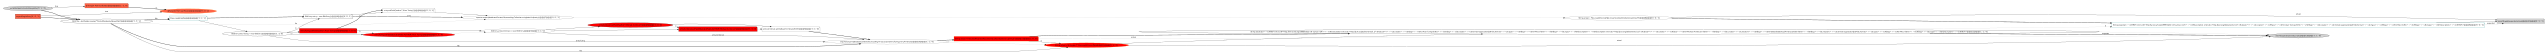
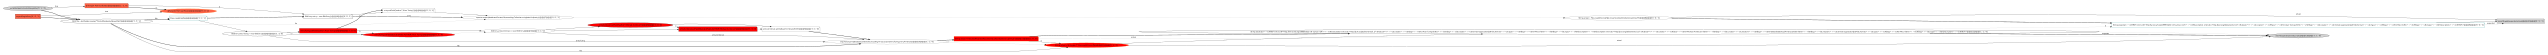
edge "BibEntry entryTuring = new BibEntry()@@@5@@@['1', '1', '0']" -> "BibEntry entry = new BibEntry()@@@5@@@['0', '0', '1']": now "@TempDir Path testFolder@@@2@@@['1', '1', '0']" -> "BibEntry entry = new BibEntry()@@@5@@@['0', '0', '1']"
